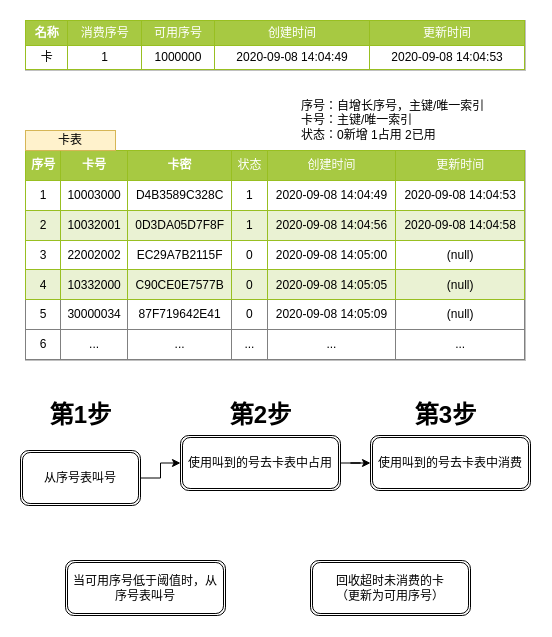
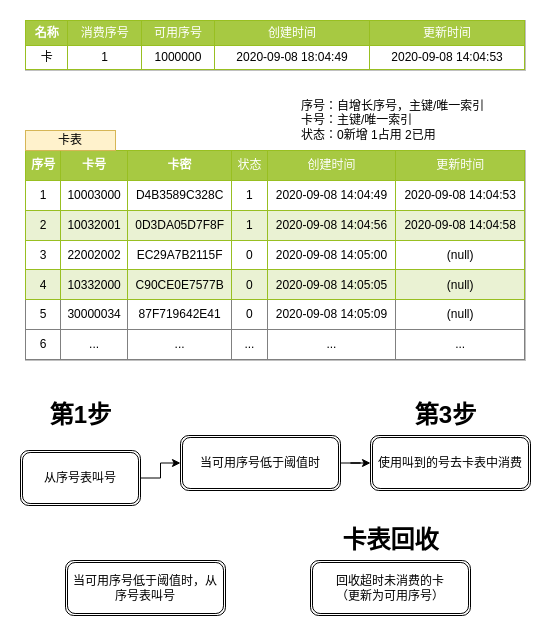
node "名称消费序号 可用序号 创建时间 更新时间 卡 1 1000000 2020-09-08 14:04:49 2020-09-08 14:04:53": label "名称消费序号 可用序号 创建时间 更新时间 卡 1 1000000 2020-09-08 14:04:49 2020-09-08 14:04:53" -> "名称消费序号 可用序号 创建时间 更新时间 卡 1 1000000 2020-09-08 18:04:49 2020-09-08 14:04:53"
node "第2步": removed
node "使用叫到的号去卡表中占用": label "使用叫到的号去卡表中占用" -> "当可用序号低于阈值时"
node "卡表回收": added
